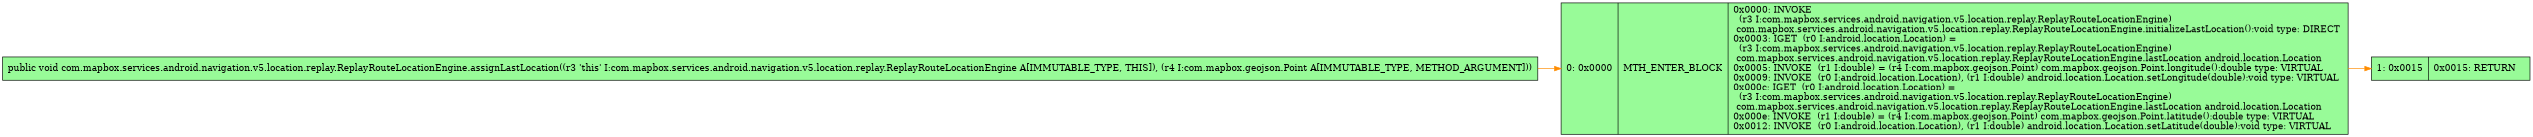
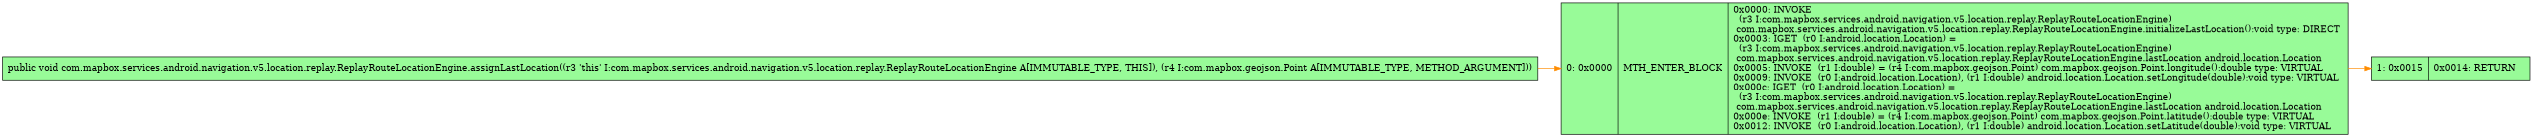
node "1: 0x0015": text "0x0015: RETURN" -> "0x0014: RETURN"
